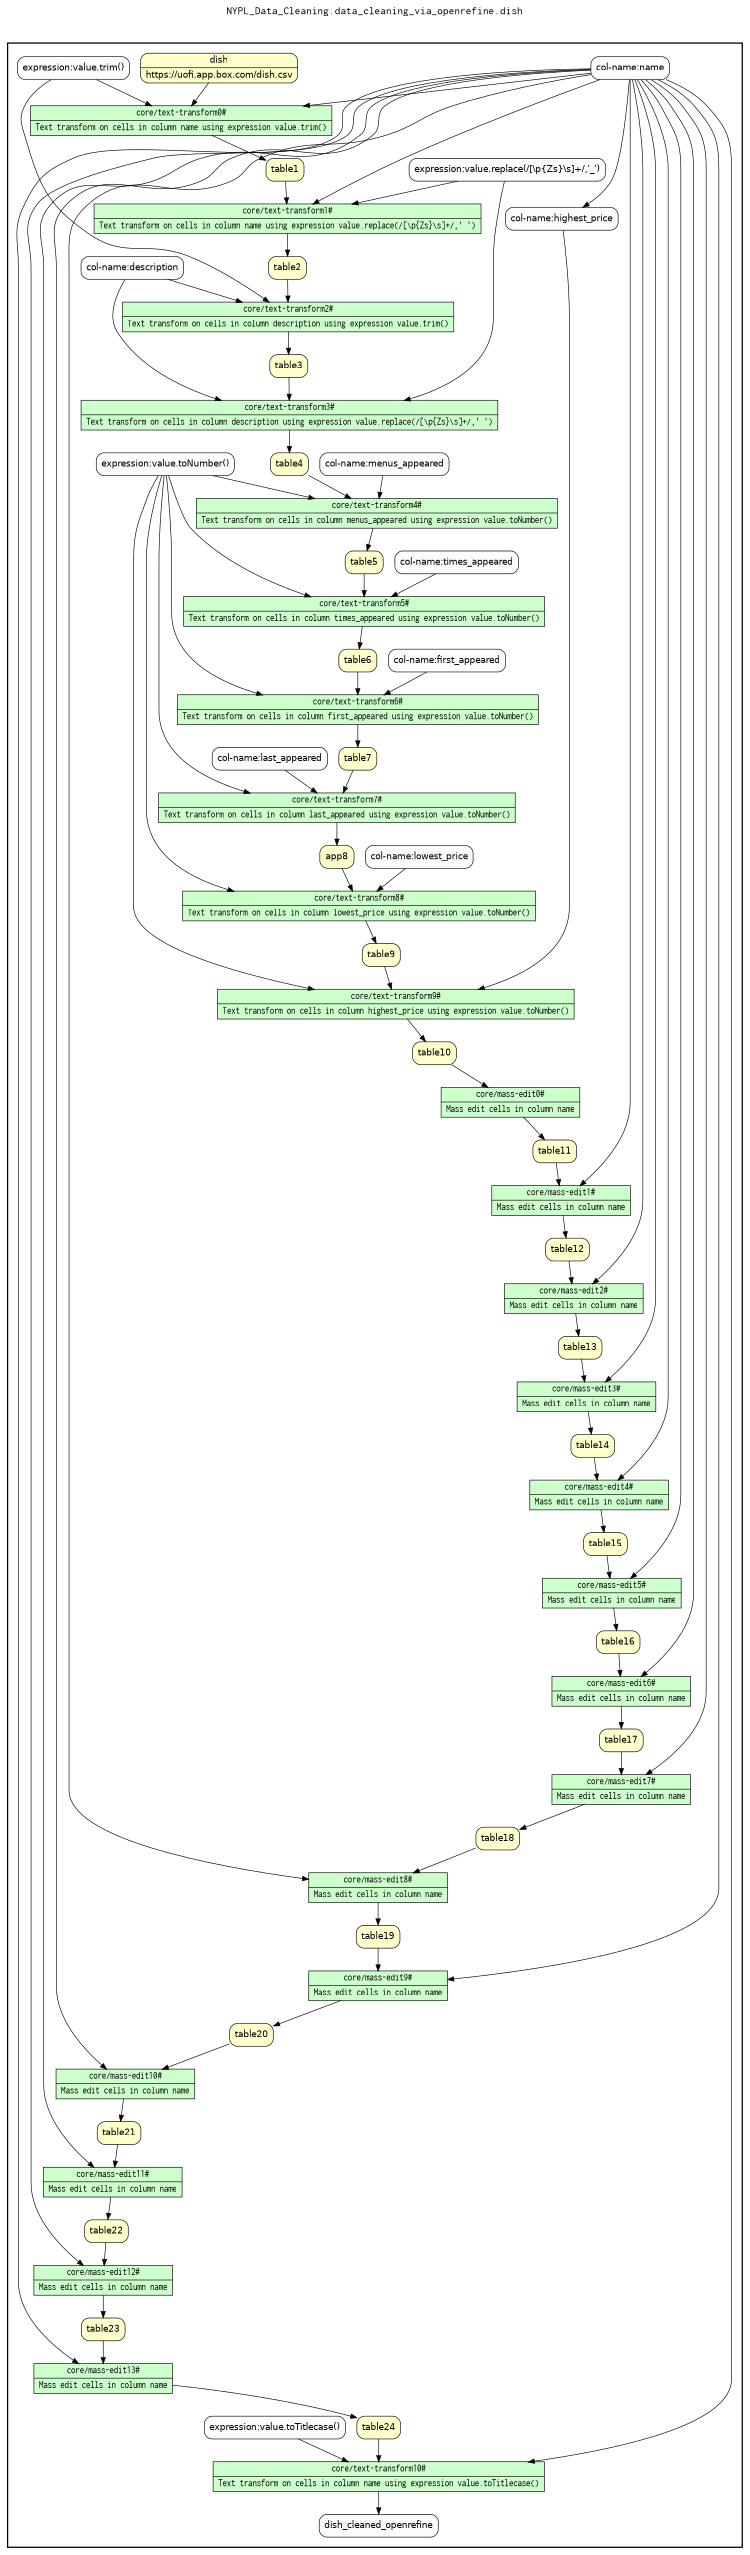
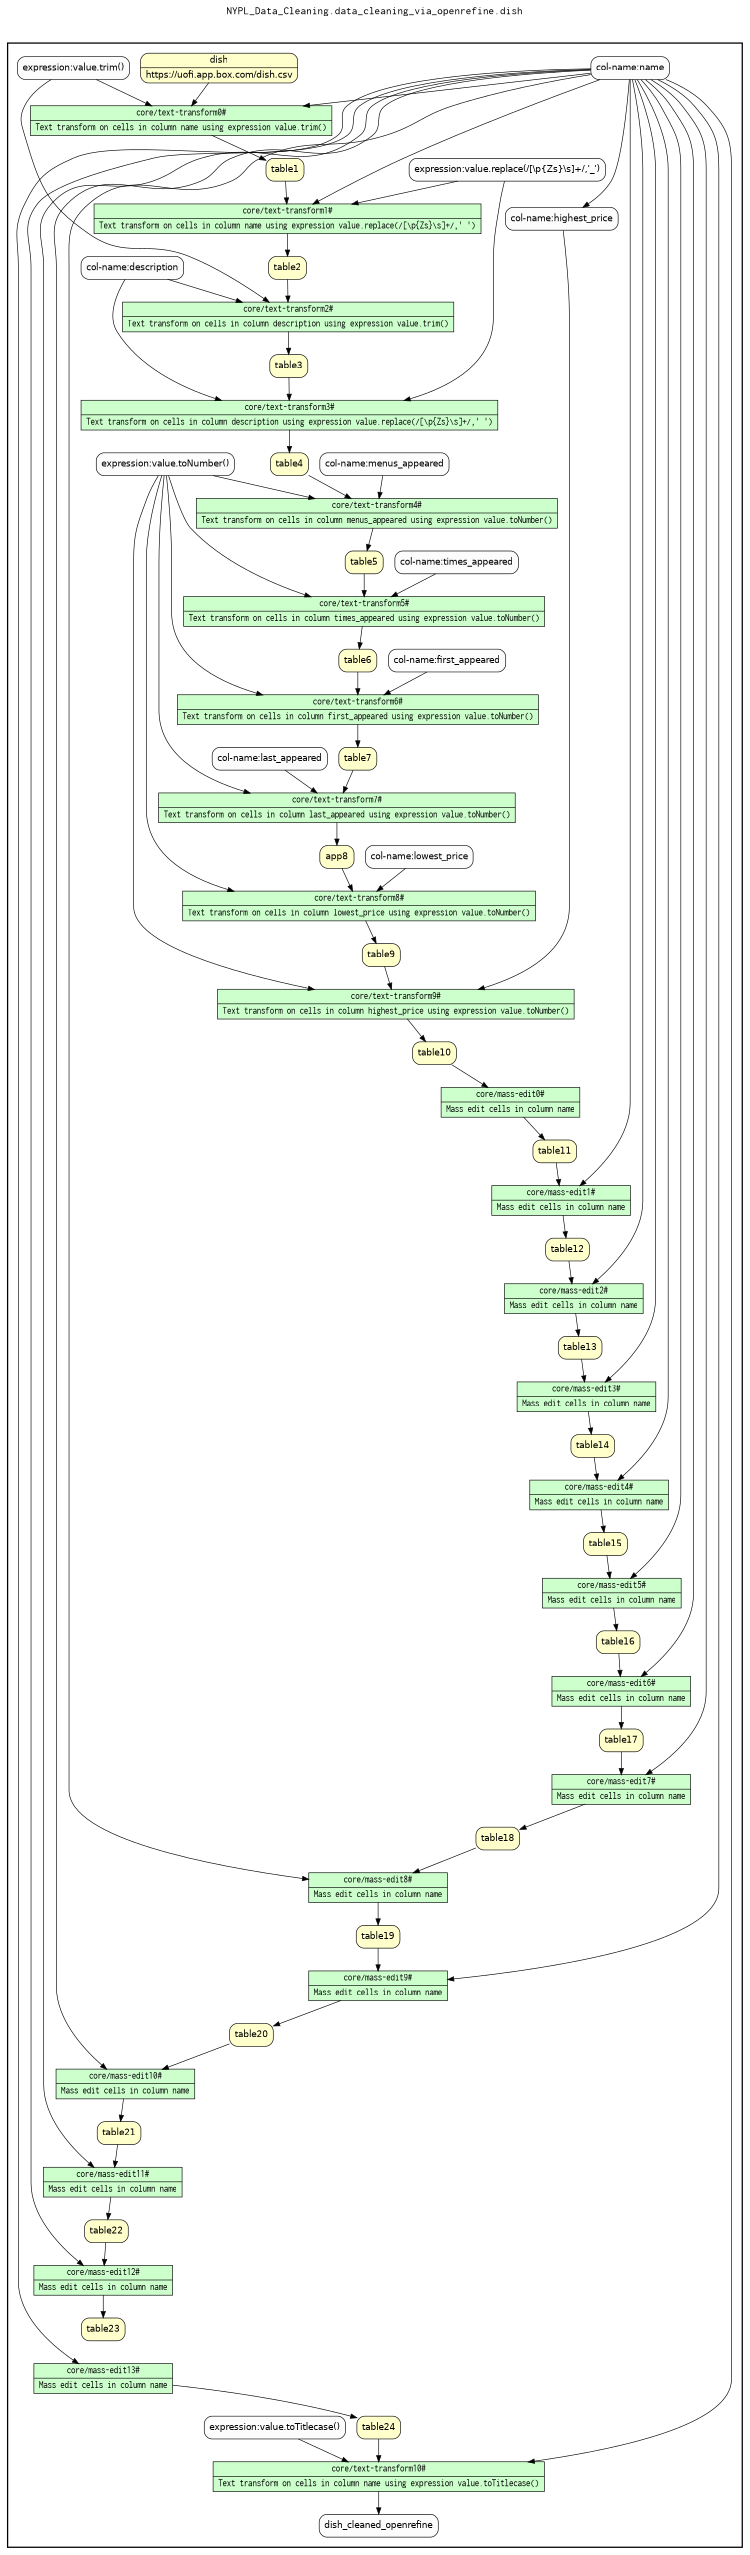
edge "table23" -> "core/mass-edit13#": removed
